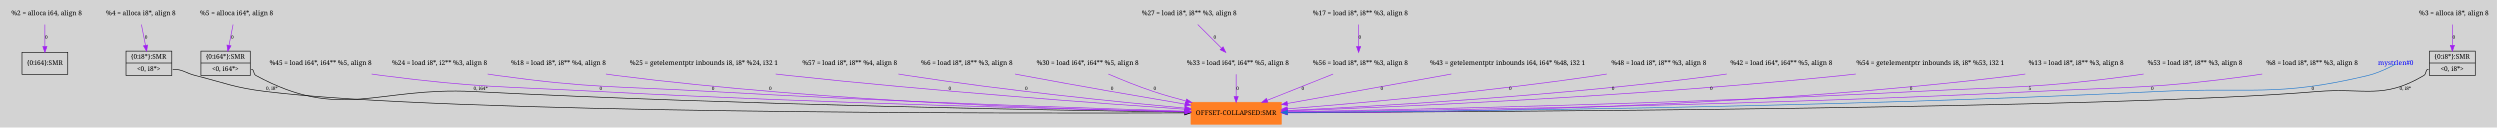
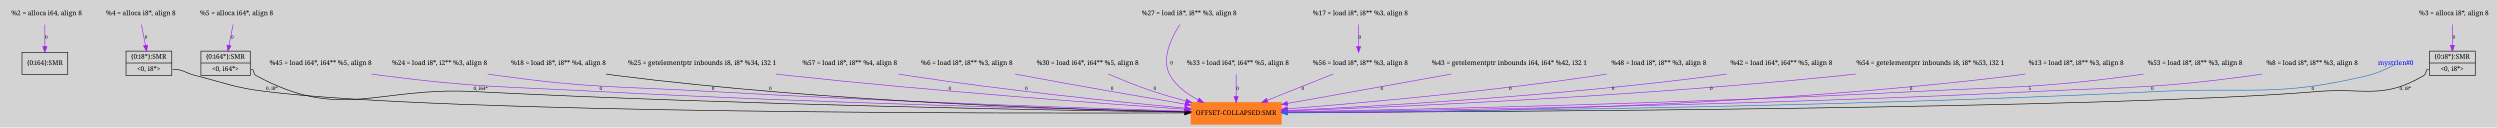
edge "%27 = load i8*, i8** %3, align 8" -> "%33 = load i64*, i64** %5, align 8": now "%27 = load i8*, i8** %3, align 8" -> "OFFSET-COLLAPSED:SMR"
node "%25 = getelementptr inbounds i8, i8* %24, i32 1": label "%25 = getelementptr inbounds i8, i8* %24, i32 1" -> "%25 = getelementptr inbounds i8, i8* %34, i32 1"
node "%43 = getelementptr inbounds i64, i64* %48, i32 1": label "%43 = getelementptr inbounds i64, i64* %48, i32 1" -> "%43 = getelementptr inbounds i64, i64* %42, i32 1"
edge "%18 = load i8*, i8** %4, align 8" -> "OFFSET-COLLAPSED:SMR": color purple -> black
